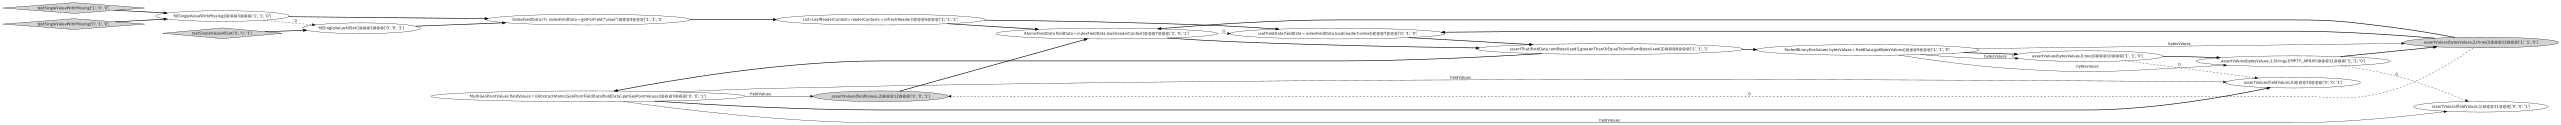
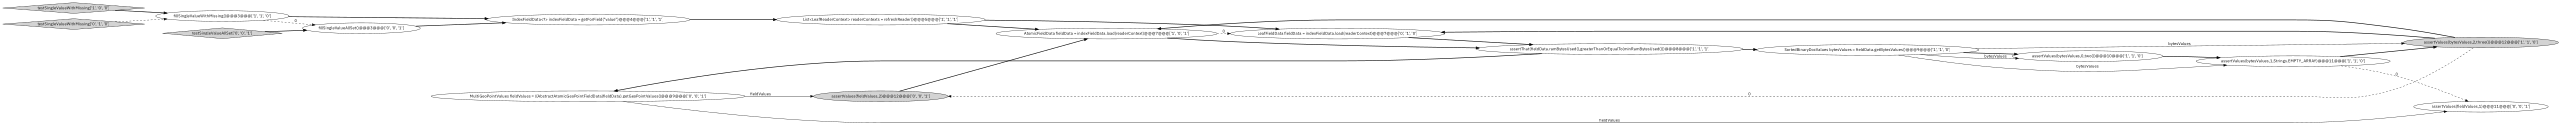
edge "testSingleValueWithMissing['0', '1', '0']" -> "fillSingleValueWithMissing()@@@3@@@['1', '1', '0']": style bold -> dashed
node "assertValues(fieldValues,0)@@@10@@@['0', '0', '1']": removed
